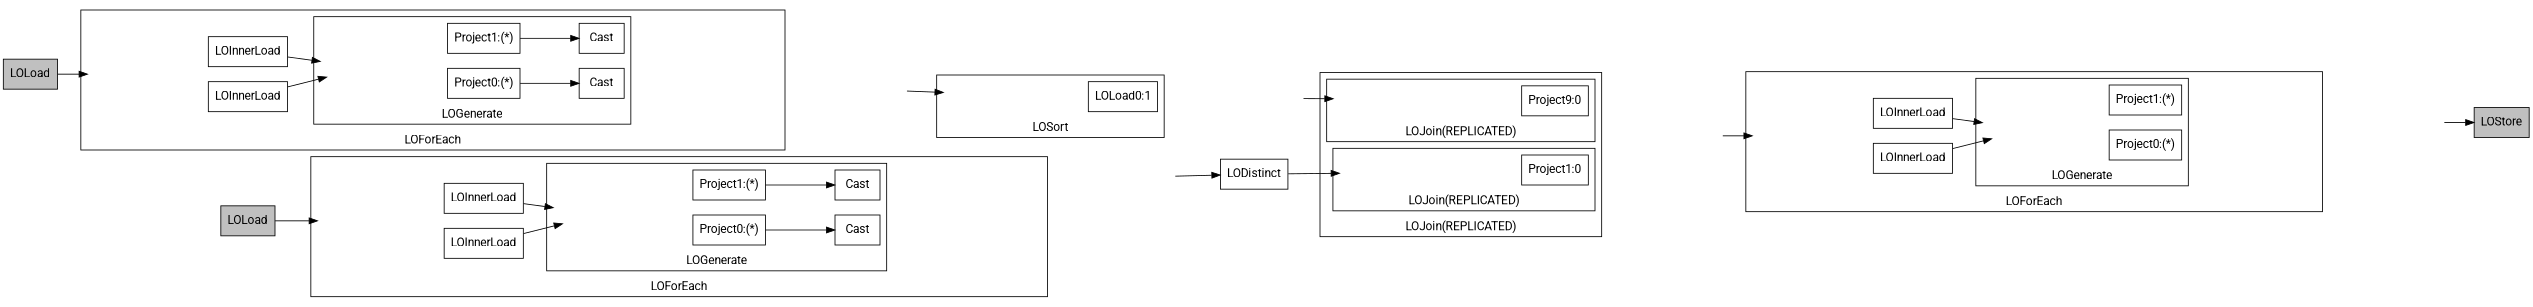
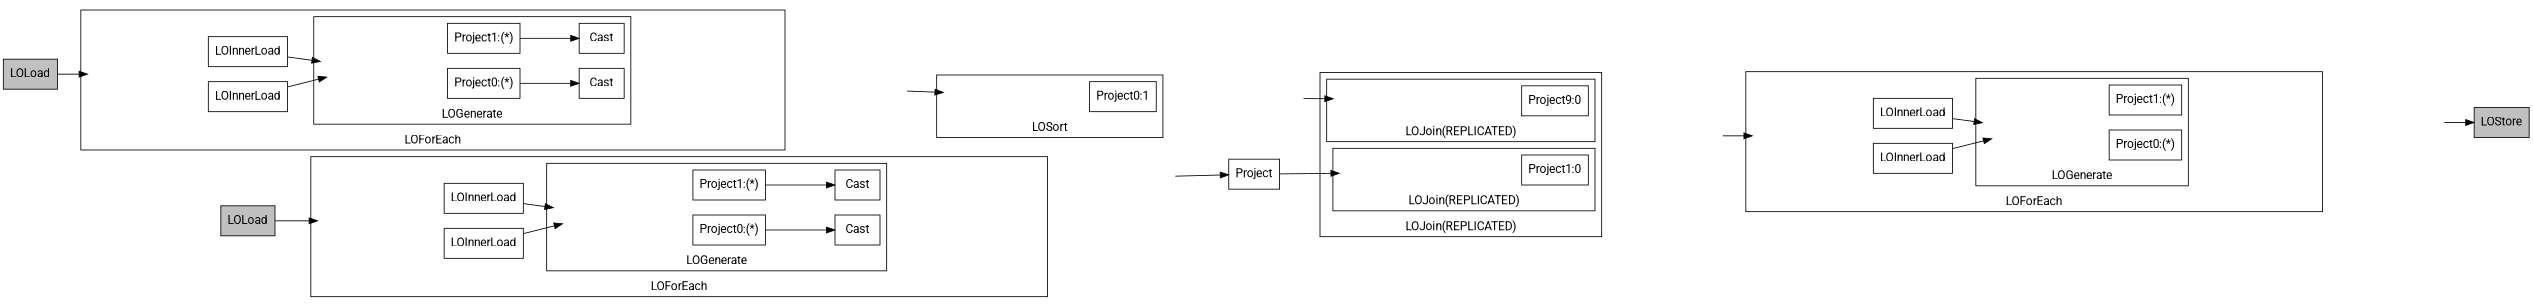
node "LOLoad0:1": label "LOLoad0:1" -> "Project0:1"
node "LODistinct": label "LODistinct" -> "Project"
